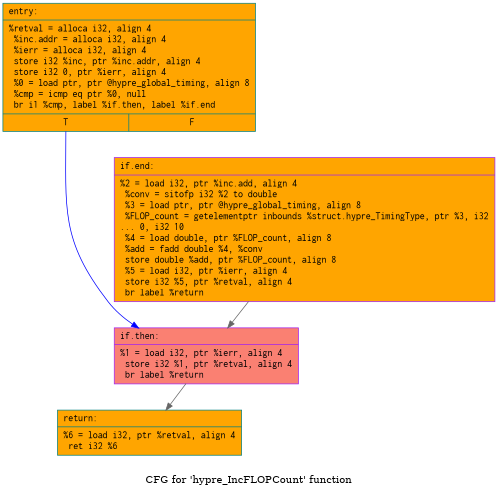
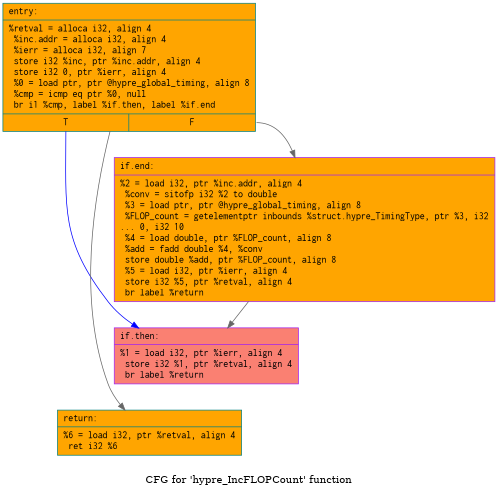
node "entry:": text "%ierr = alloca i32, align 4" -> "%ierr = alloca i32, align 7"
edge "entry:" -> "if.end:": added
node "if.end:": text "%2 = load i32, ptr %inc.add, align 4" -> "%2 = load i32, ptr %inc.addr, align 4"
edge "if.then:" -> "return:": now "entry:" -> "return:"
